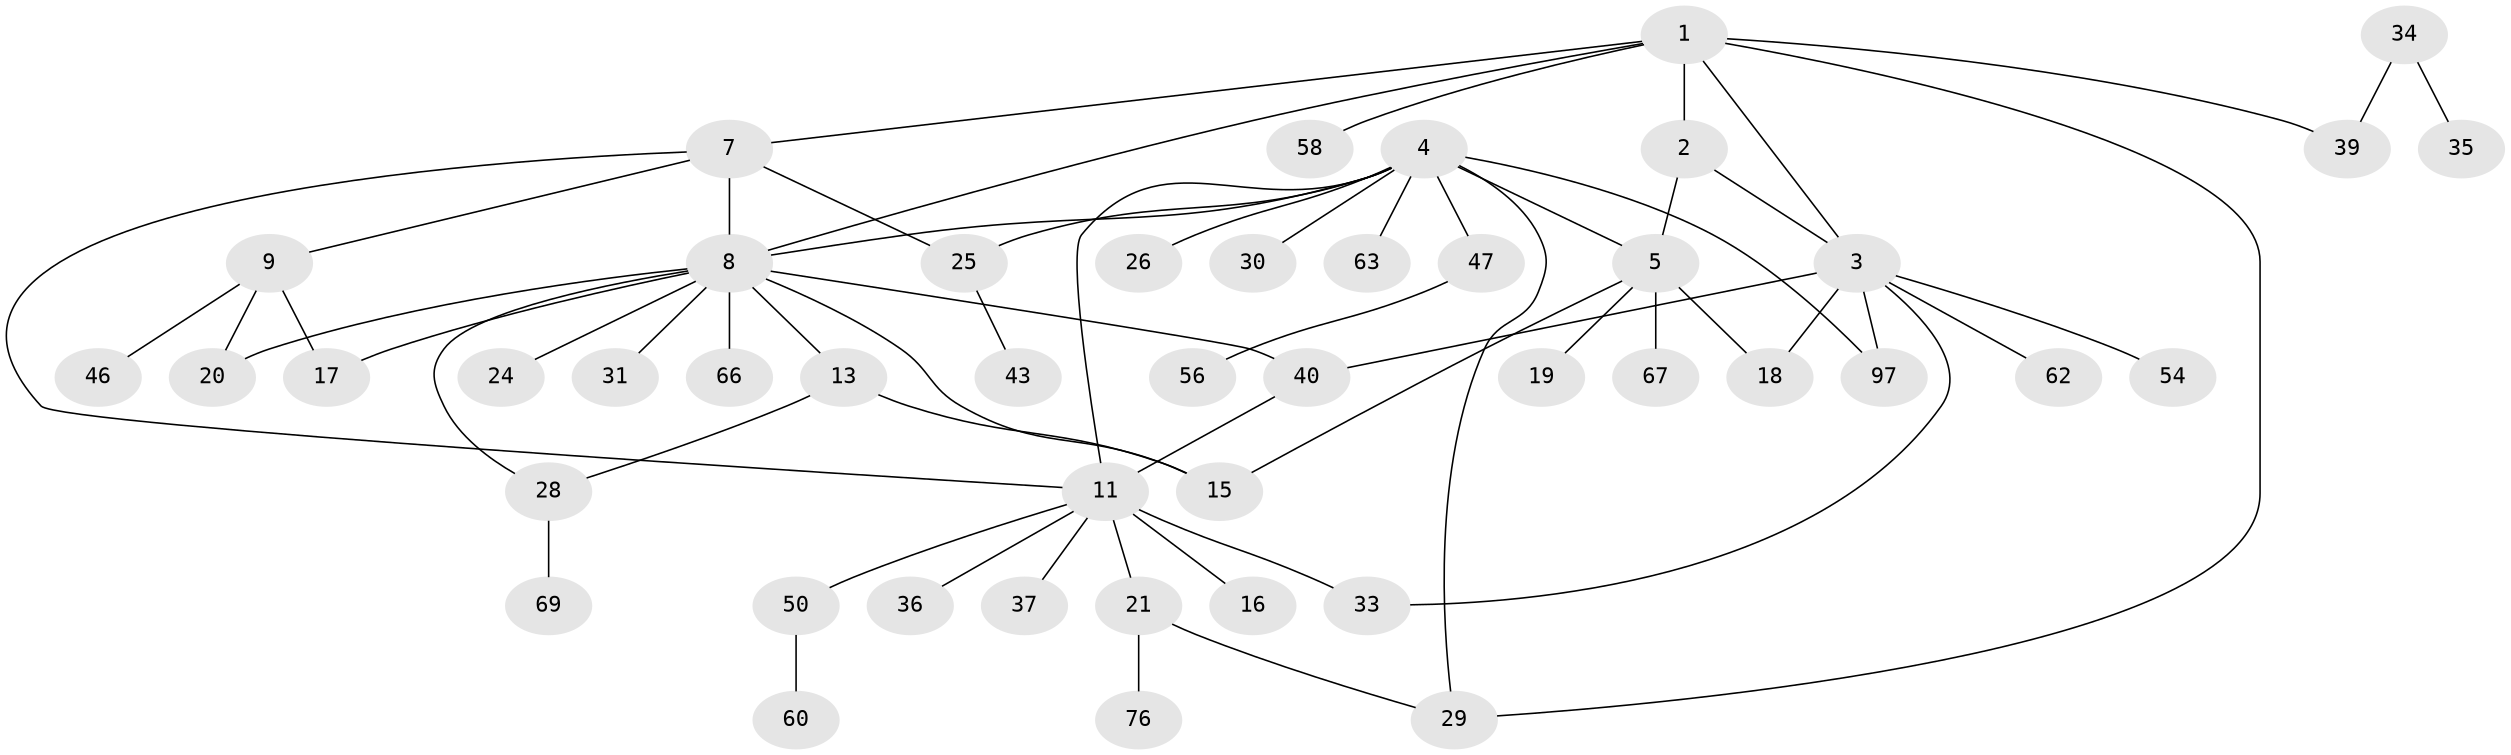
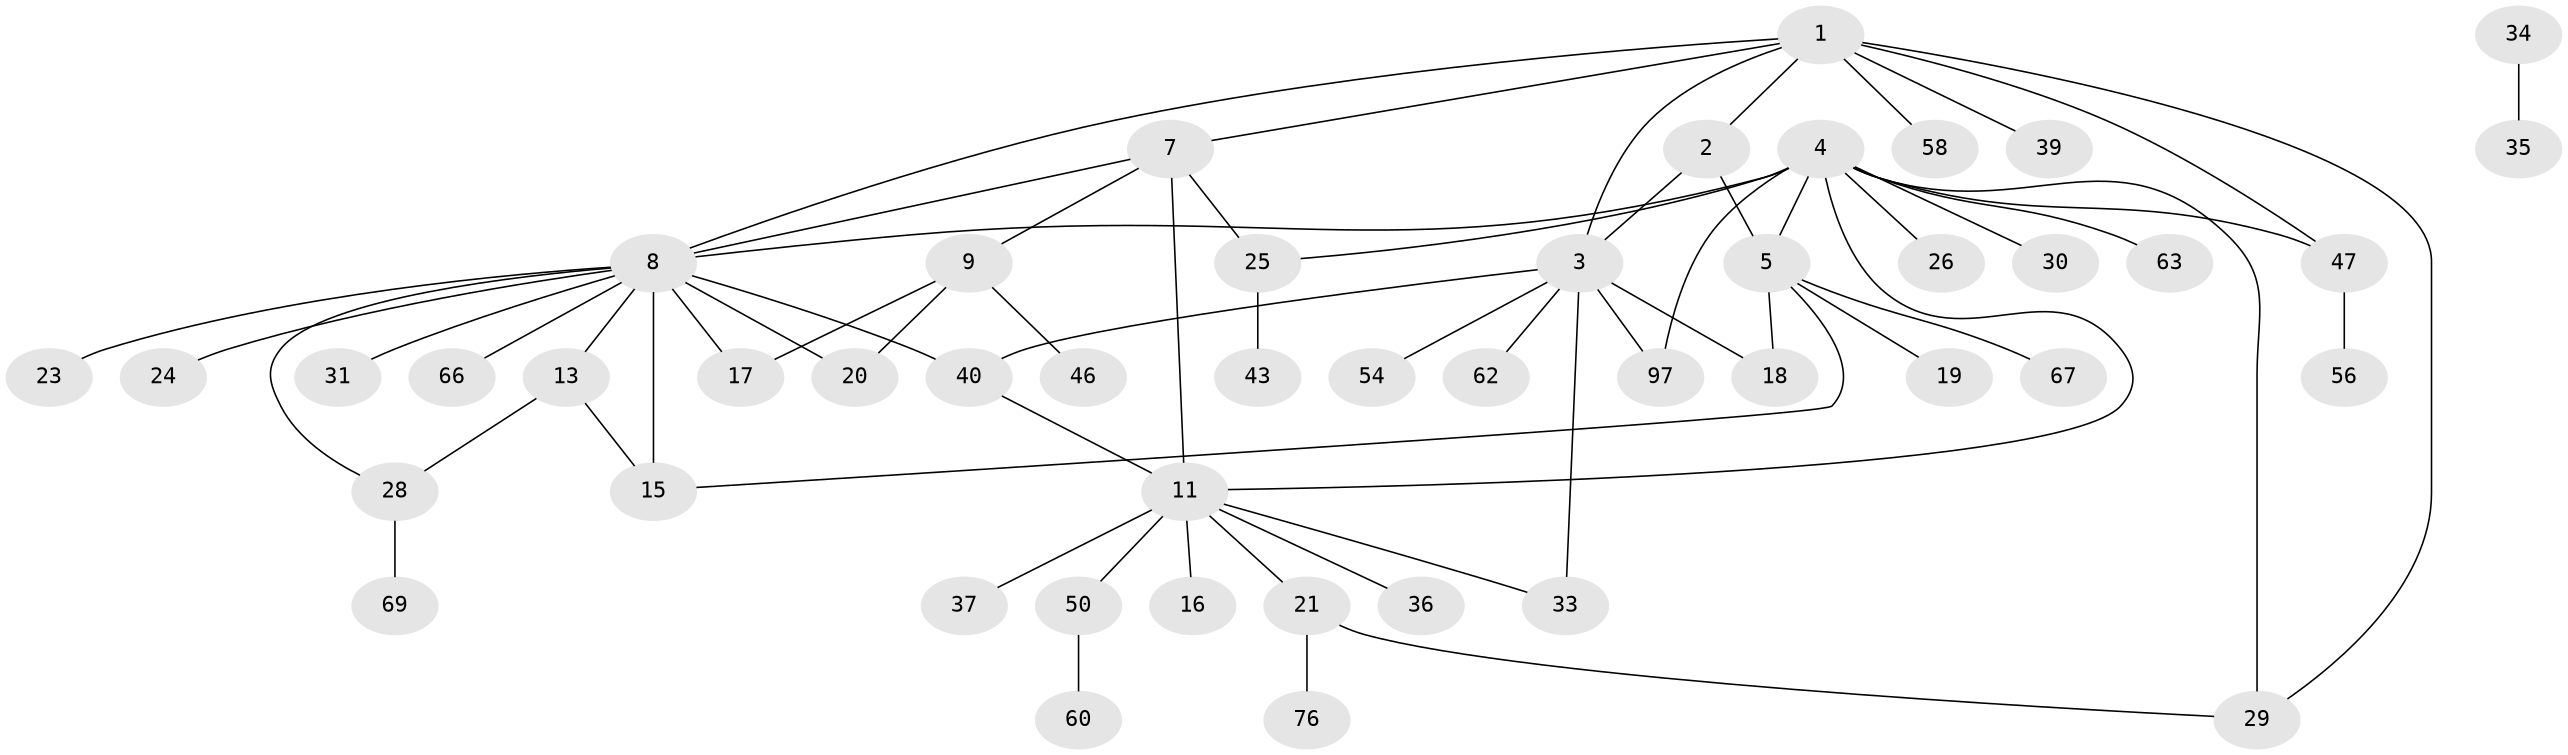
edge "34" -- "39": removed
edge "1" -- "47": added
node "23": added
